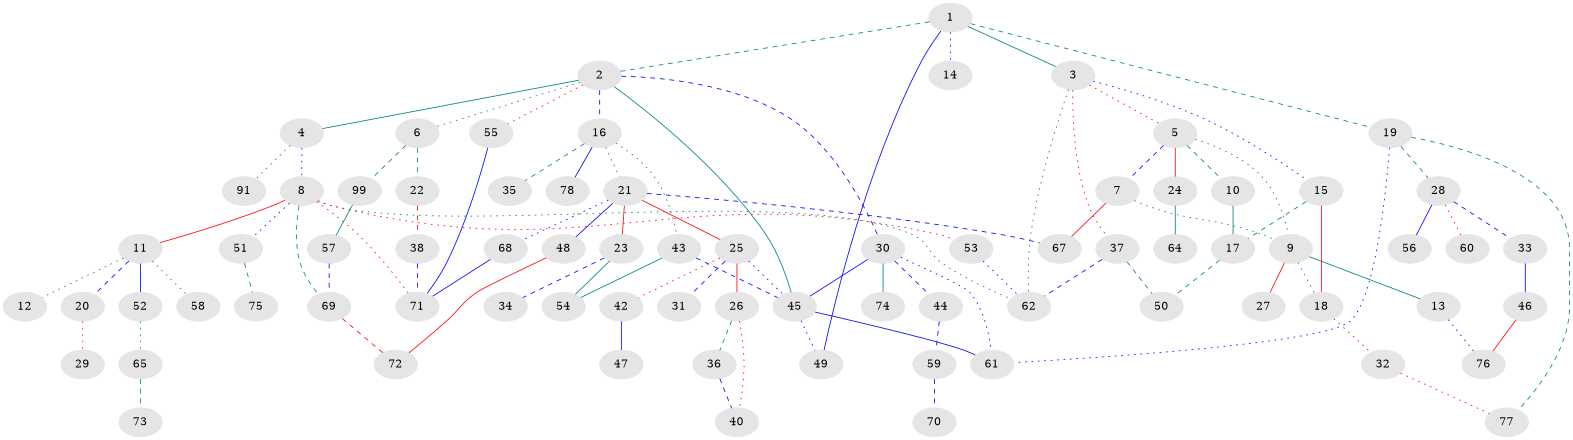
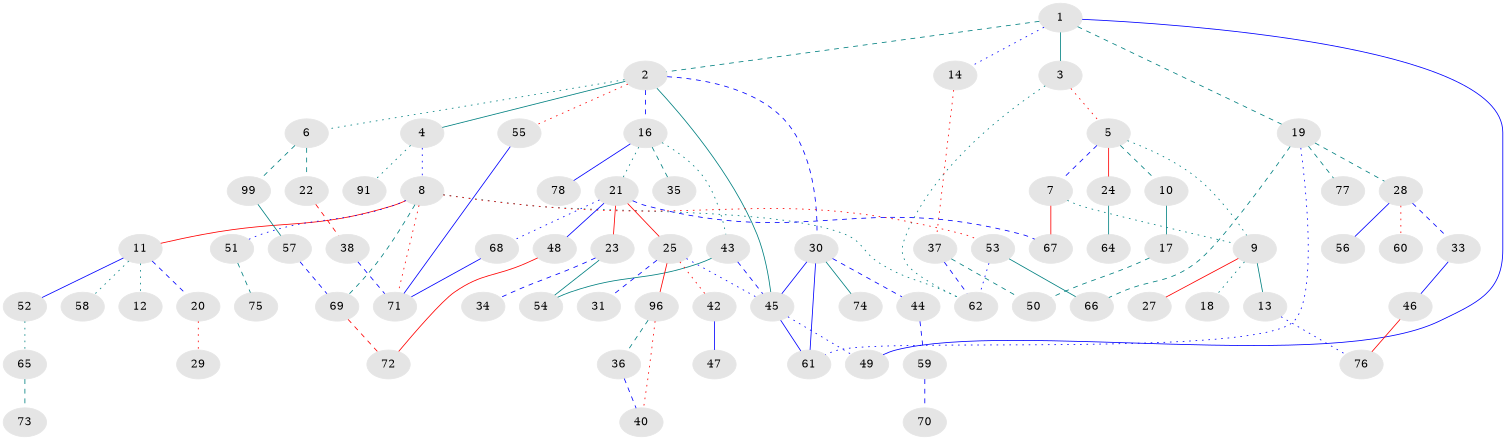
edge "3" -- "37": now "14" -- "37"
node "15": removed
edge "30" -- "61": style dotted -> solid
node "26": label "26" -> "96"
node "66": added
node "32": removed
